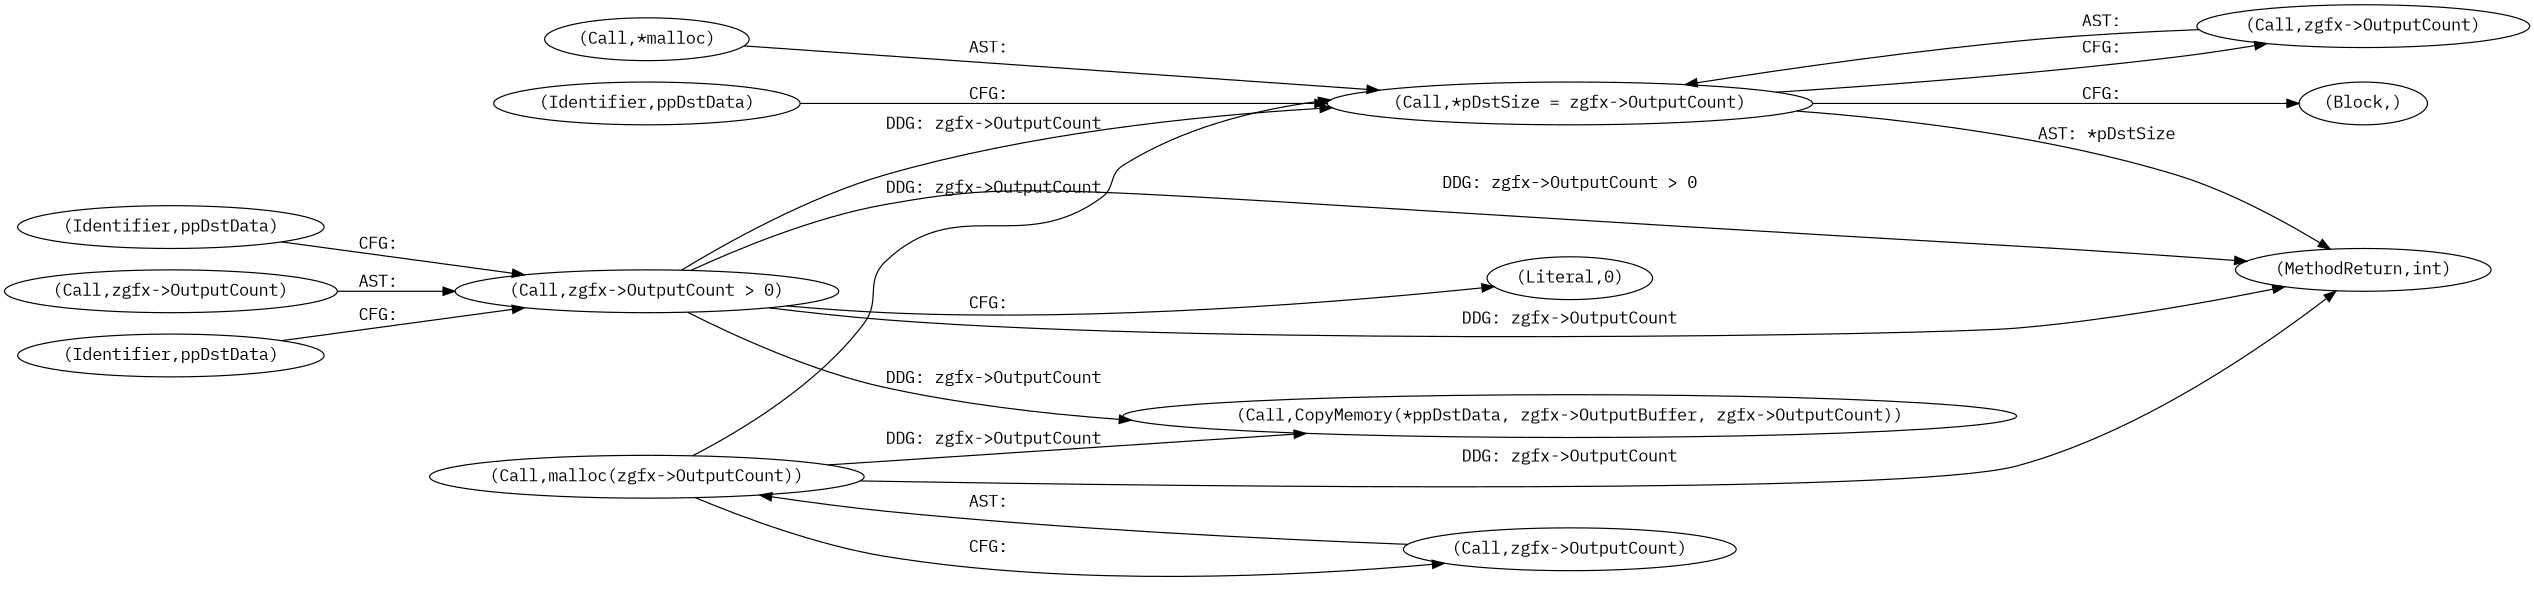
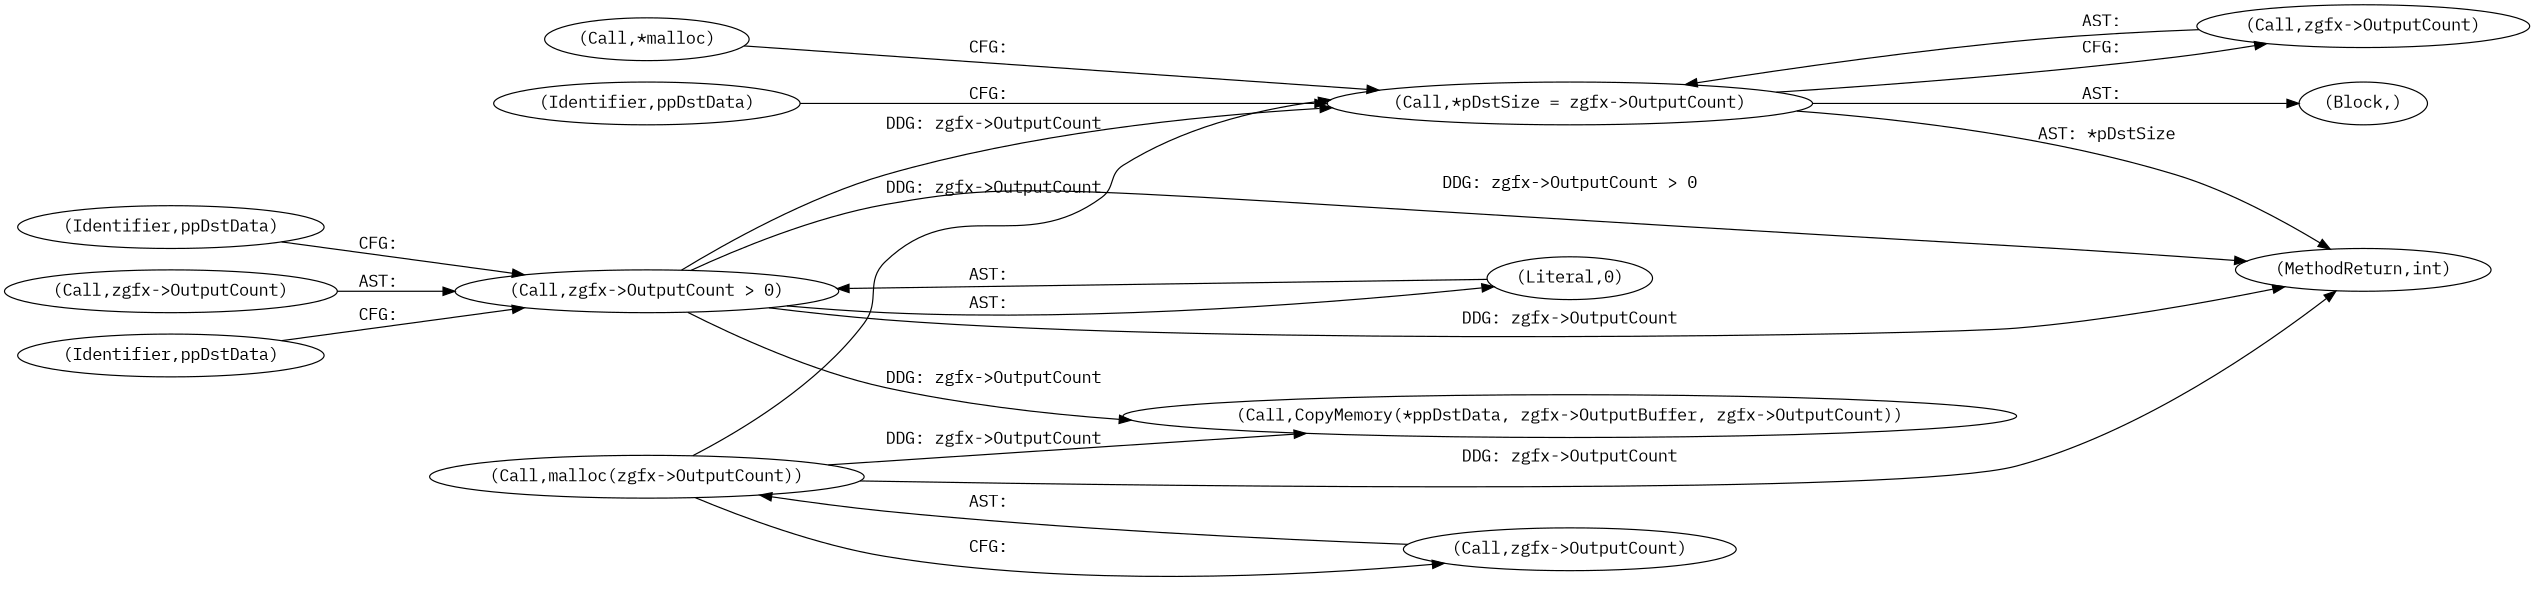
edge "(Call,*malloc)" -> "(Call,*pDstSize = zgfx->OutputCount)": label "AST: " -> "CFG: "
edge "(Call,*pDstSize = zgfx->OutputCount)" -> "(Block,)": label "CFG: " -> "AST: "
edge "(Literal,0)" -> "(Call,zgfx->OutputCount > 0)": added, label "AST:"
edge "(Call,zgfx->OutputCount > 0)" -> "(Literal,0)": label "CFG: " -> "AST: "
